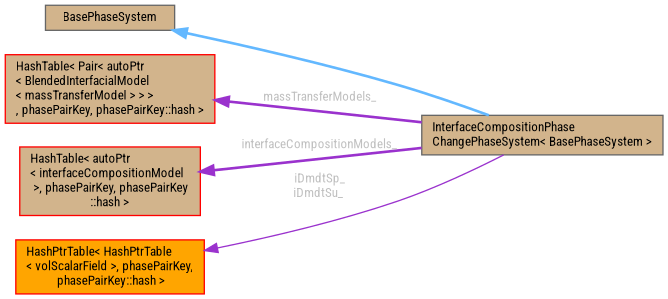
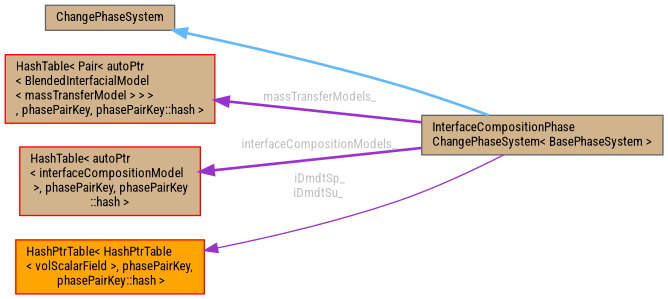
node "BasePhaseSystem": label "BasePhaseSystem" -> "ChangePhaseSystem"
